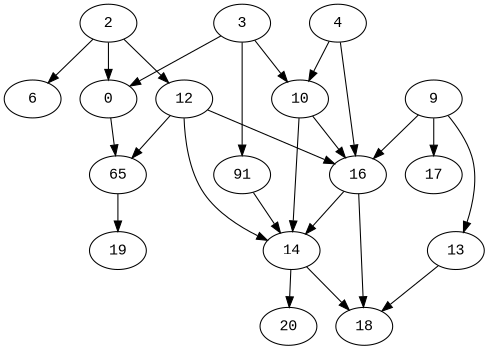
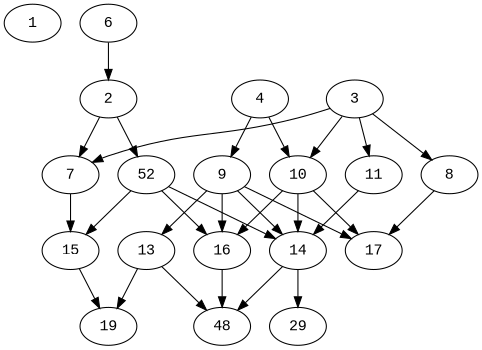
node "1": added
edge "2" -> "6": reversed
edge "4" -> "16": now "4" -> "9"
node "0": label "0" -> "7"
node "12": label "12" -> "52"
node "65": label "65" -> "15"
node "91": label "91" -> "11"
node "8": added
edge "10" -> "17": added
edge "16" -> "14": now "9" -> "14"
edge "13" -> "19": added
node "20": label "20" -> "29"
node "18": label "18" -> "48"
